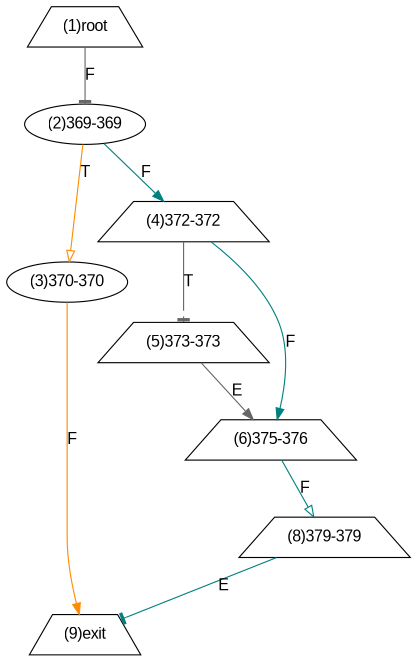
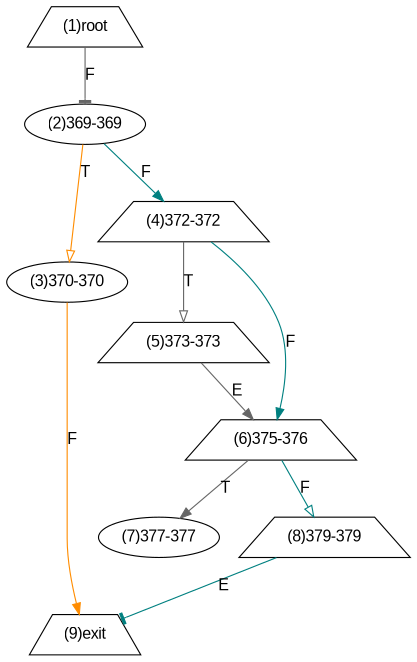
edge "(4)372-372" -> "(5)373-373": arrowhead tee -> onormal
node "(7)377-377": added
